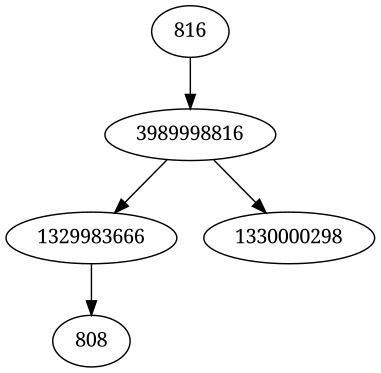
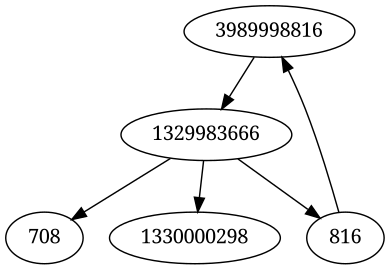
edge "3989998816" -> "1330000298": now "1329983666" -> "1330000298"
edge "1329983666" -> "816": added
node "808": label "808" -> "708"
